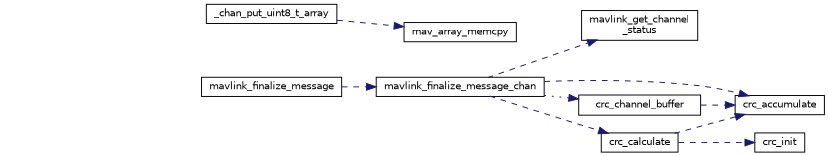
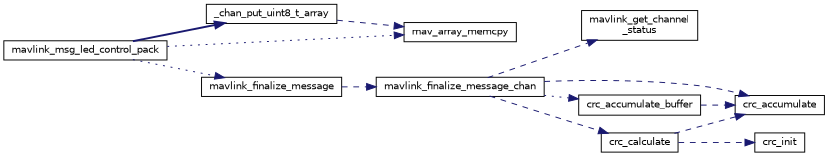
node "mavlink_msg_led_control_pack": added
node "crc_channel_buffer": label "crc_channel_buffer" -> "crc_accumulate_buffer"
